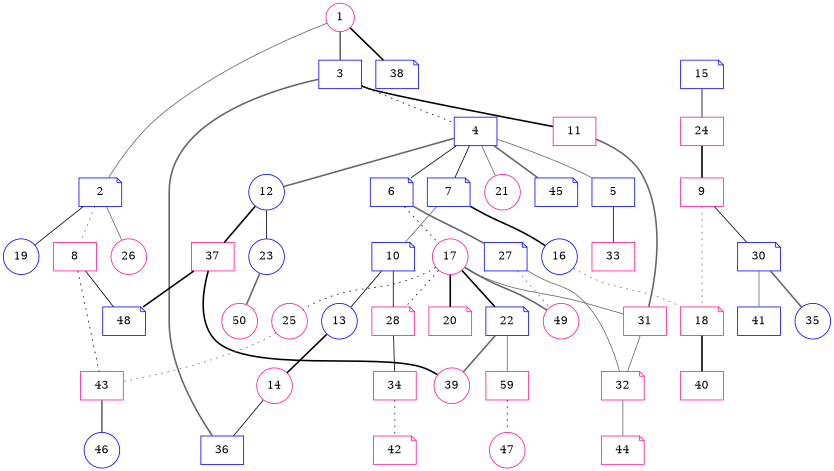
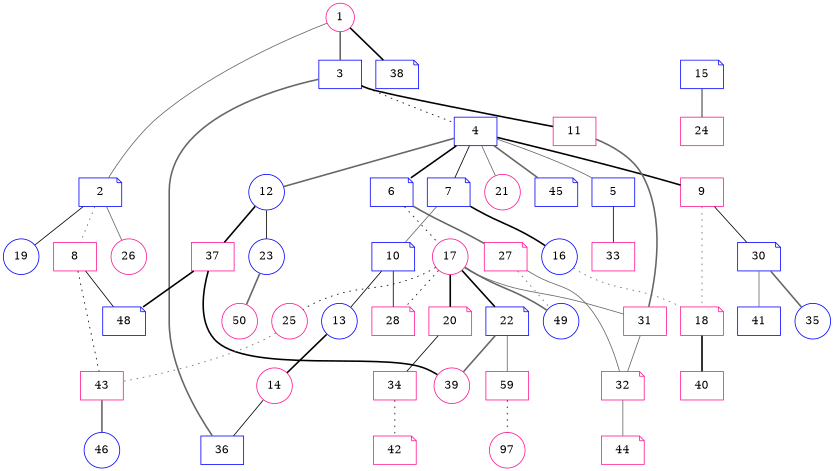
edge "4" -- "6": style solid -> bold
edge "24" -- "9": now "4" -- "9"
node "27": color blue -> deeppink
node "49": color deeppink -> blue
edge "28" -- "34": now "20" -- "34"
node "47": label "47" -> "97"
